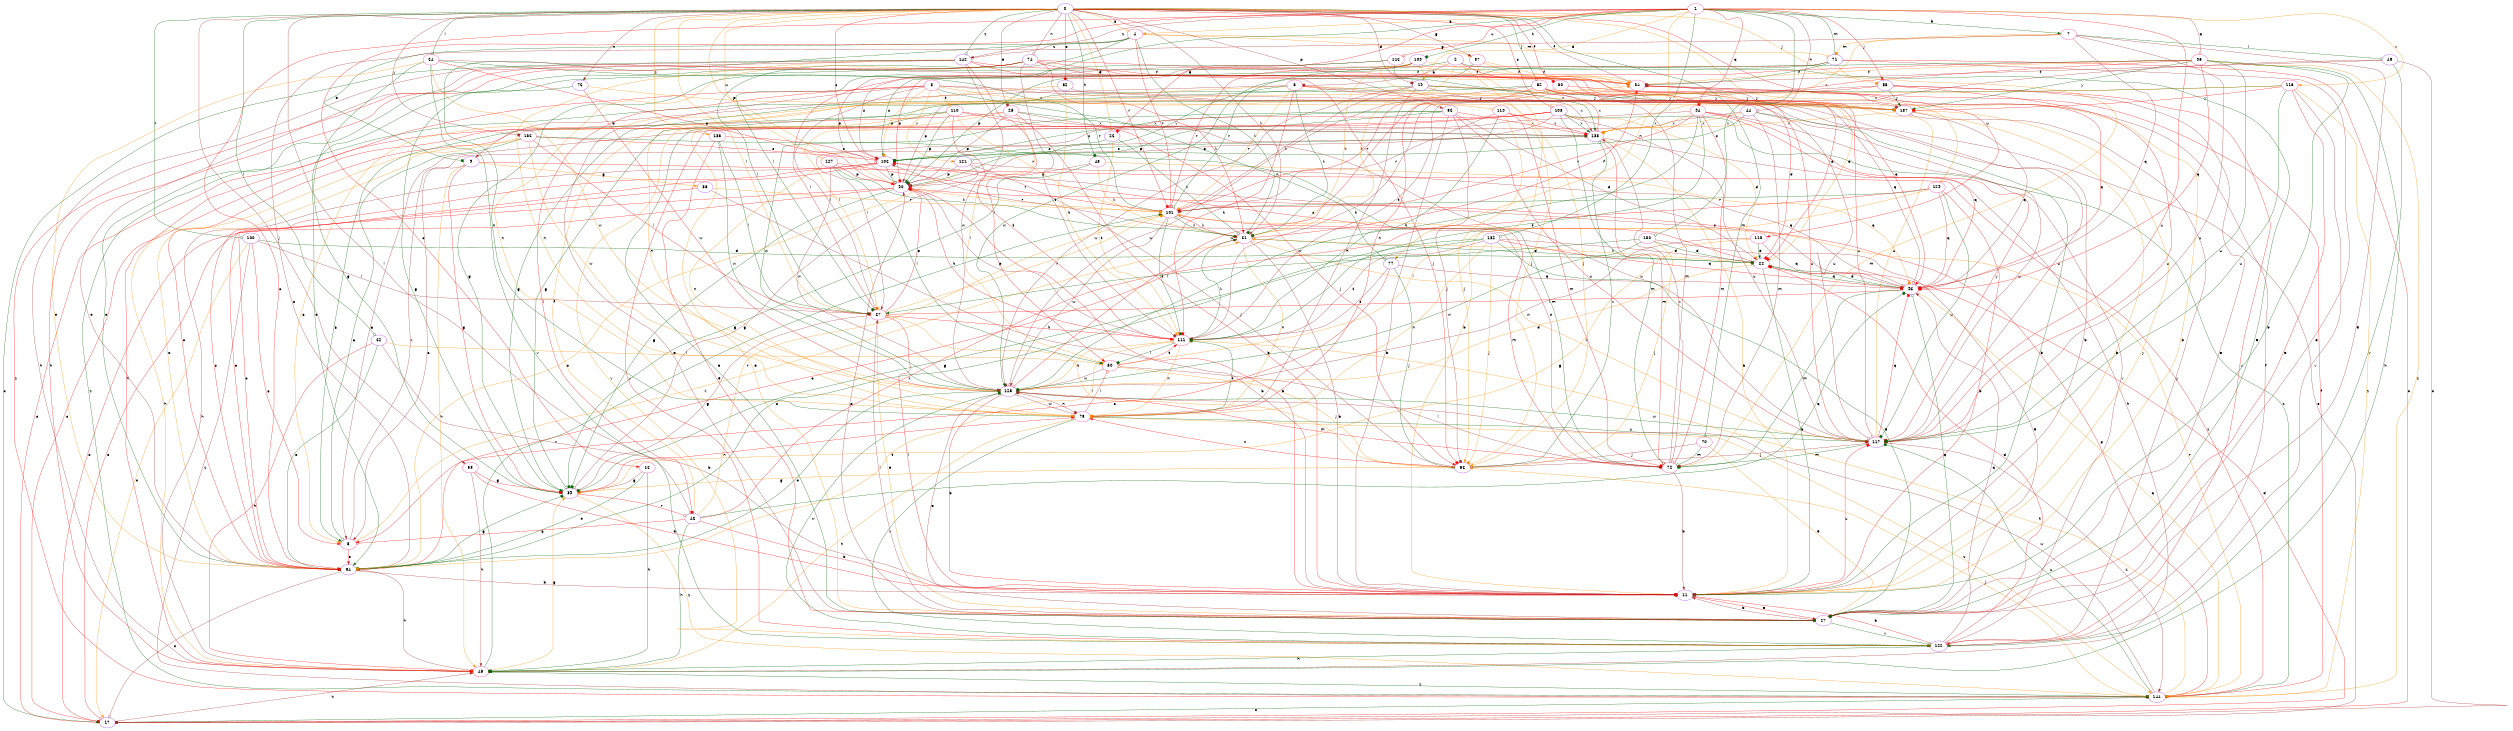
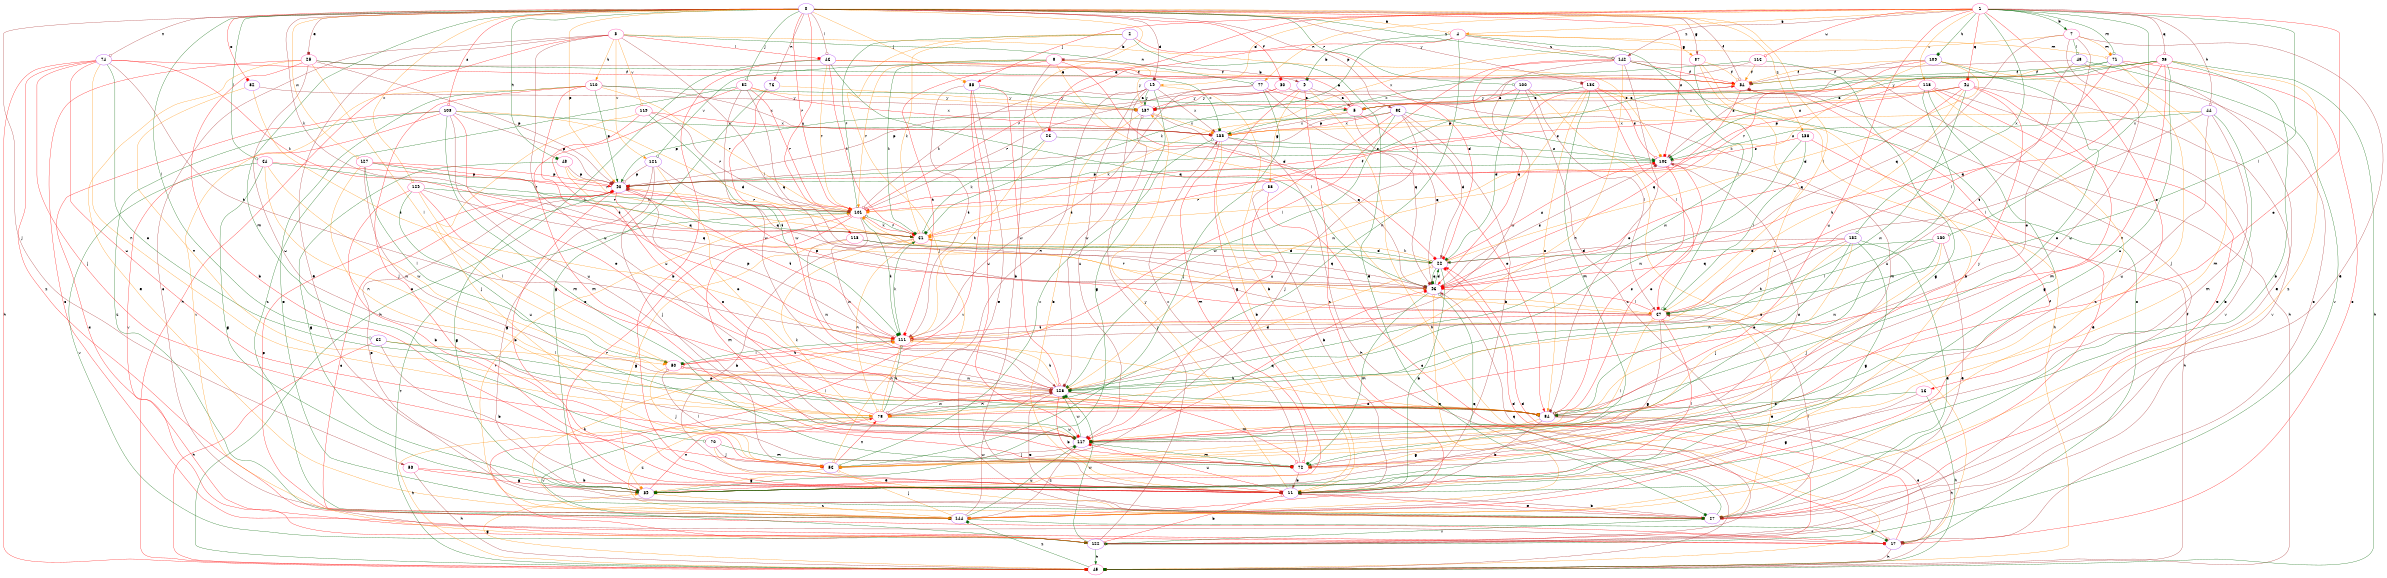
edge "64" -> "34": now "25" -> "34"
edge "77" -> "101": added, label "r"
edge "5" -> "96": added, label "q"
edge "94" -> "111": color darkgreen -> darkorange
edge "39" -> "46": now "39" -> "101"
edge "84" -> "39": color darkgreen -> darkorange
